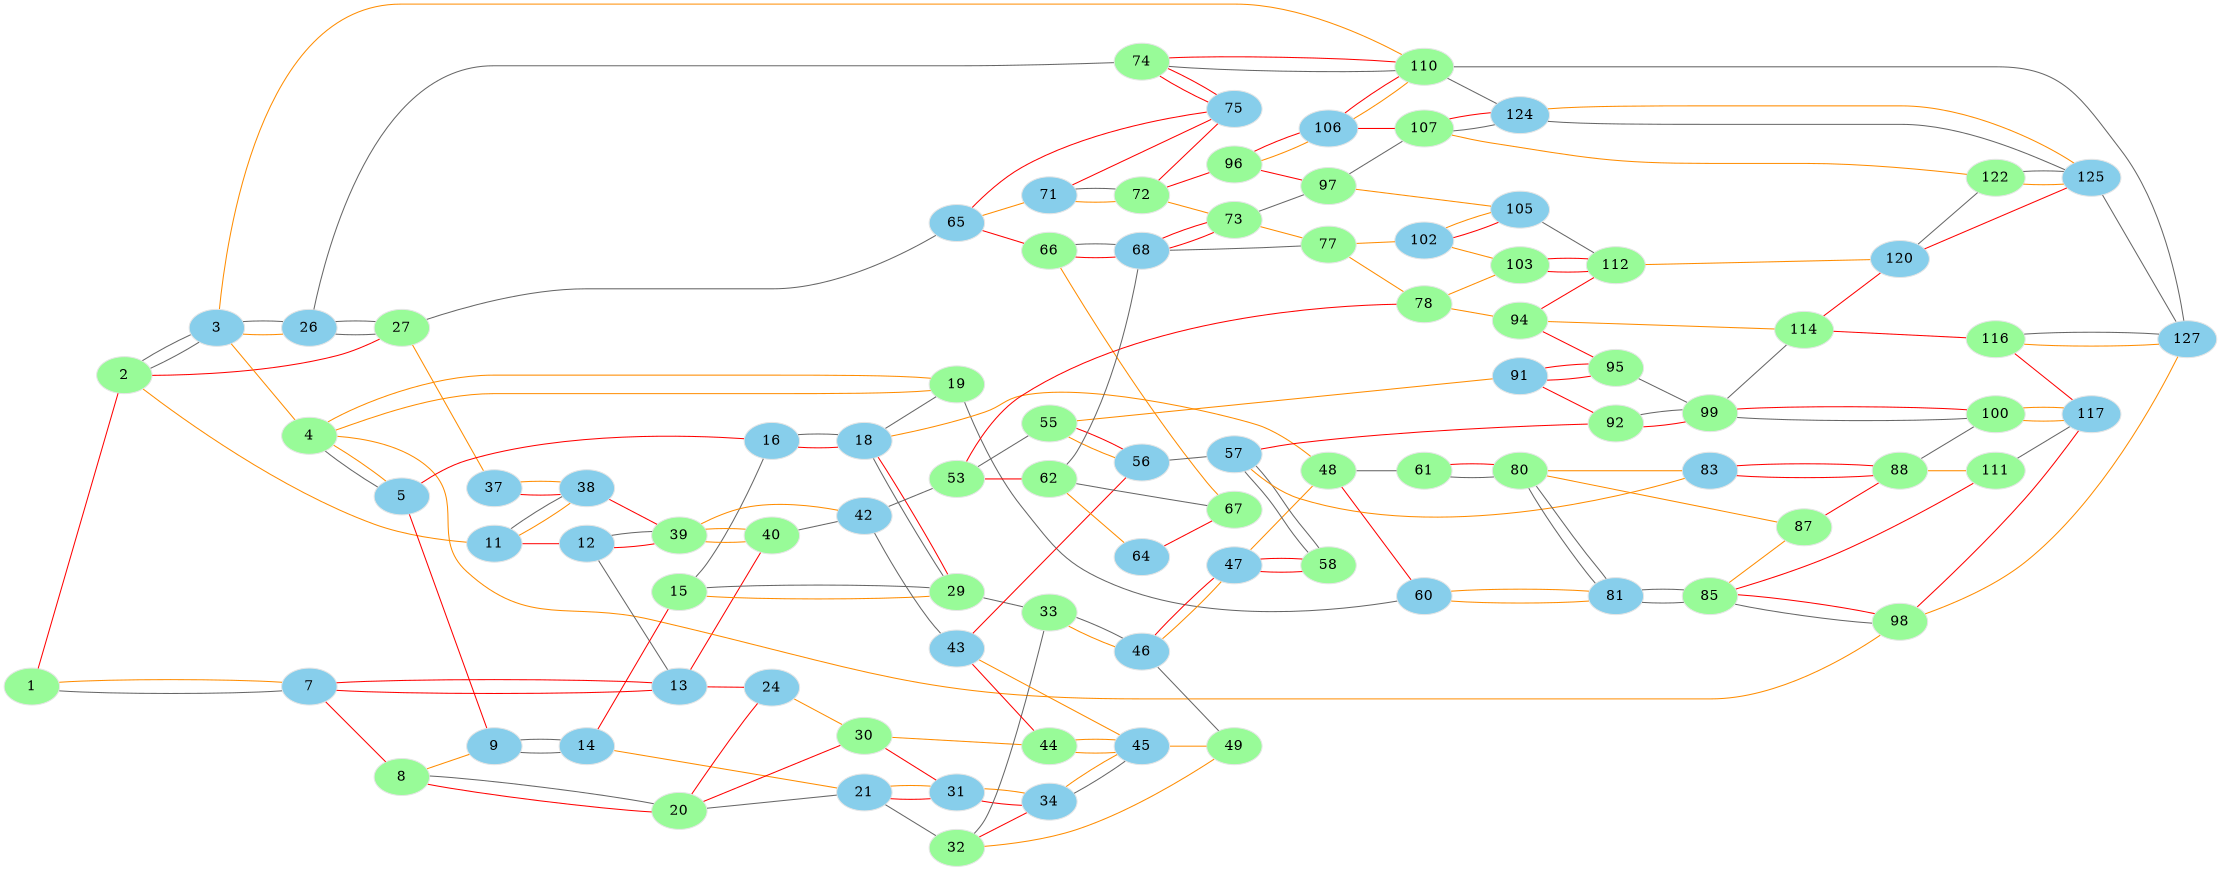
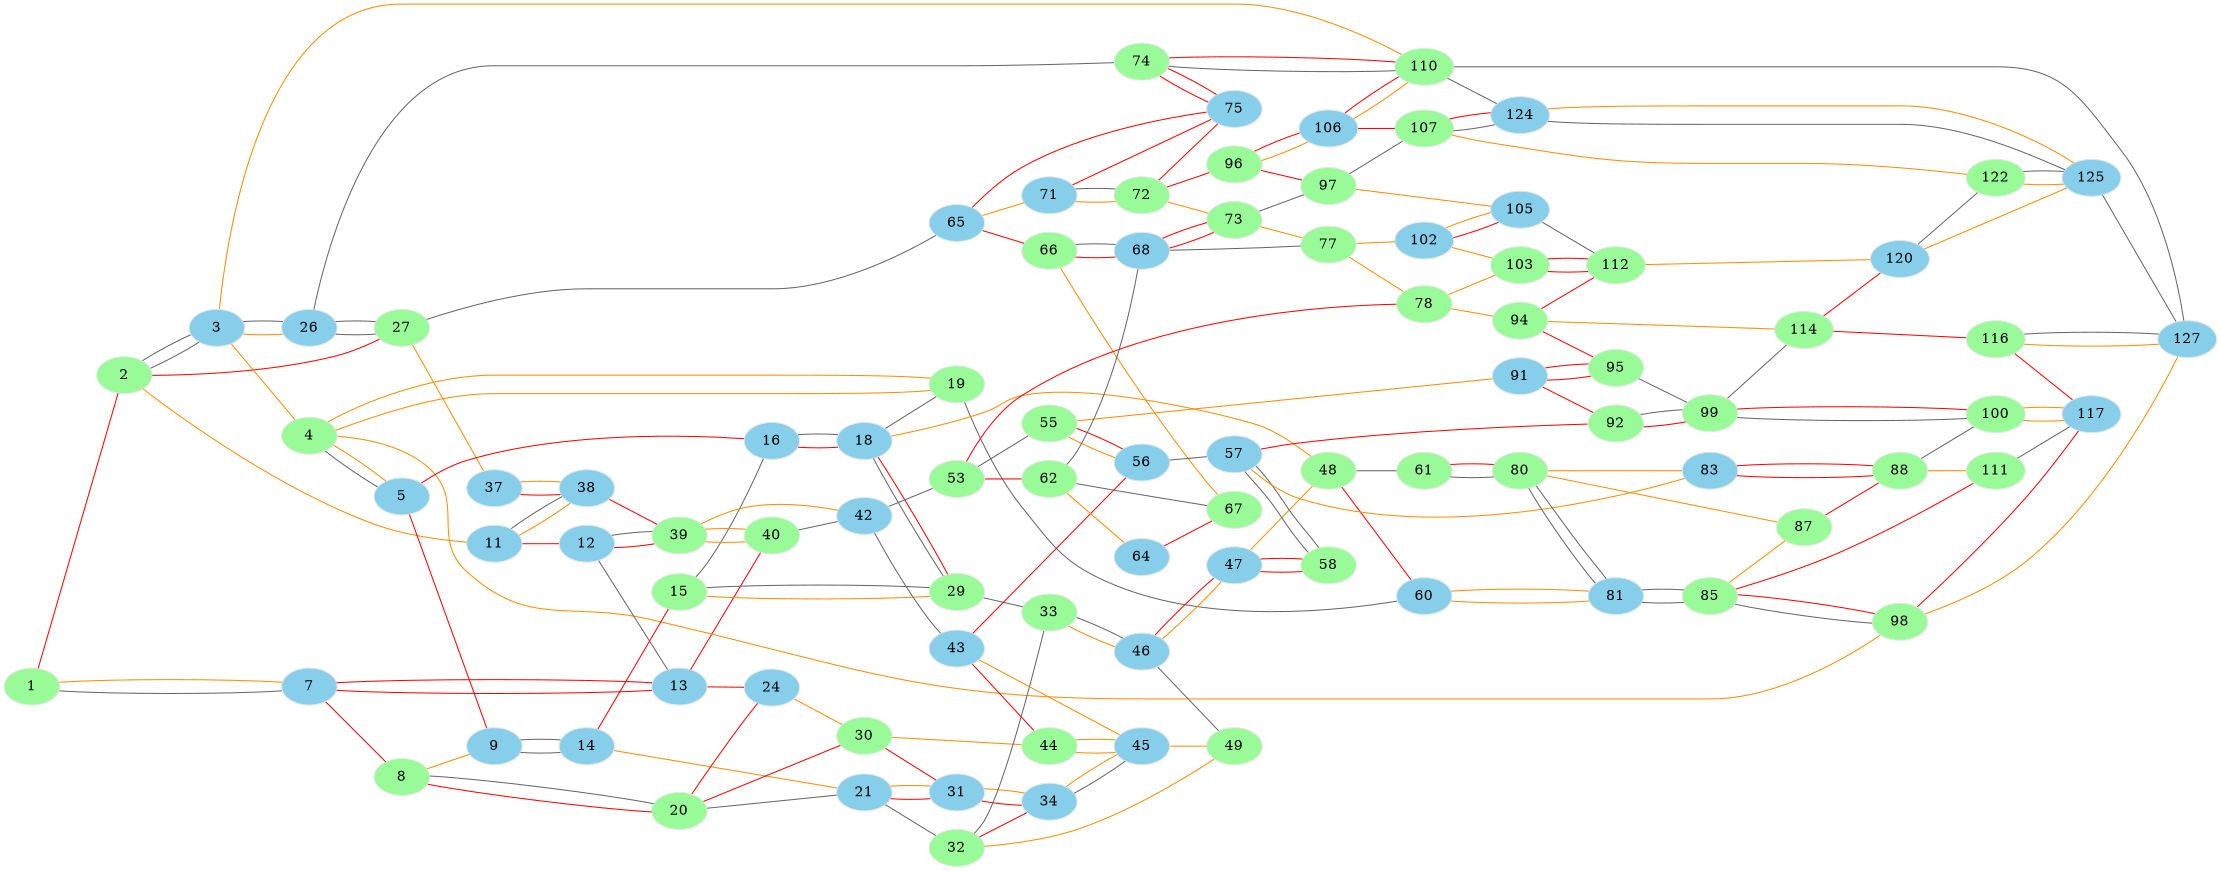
edge "125" -- "120": color red -> darkorange
